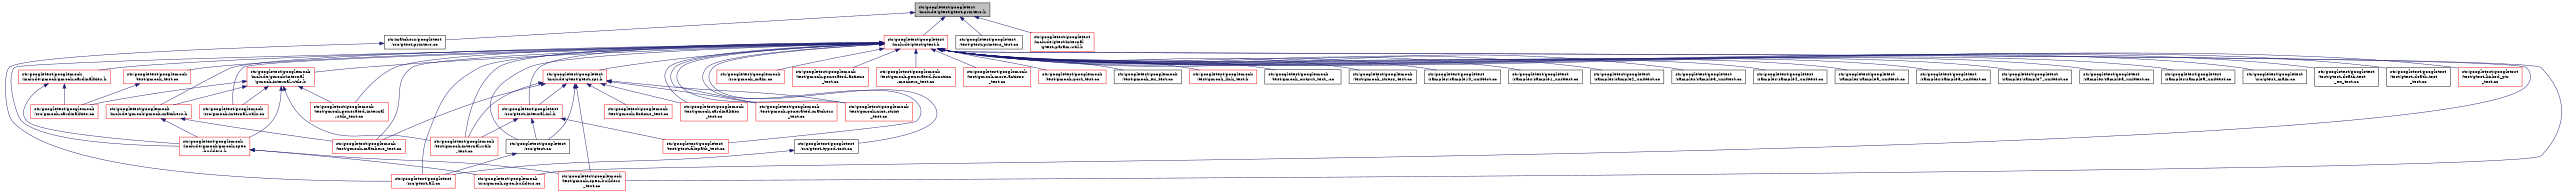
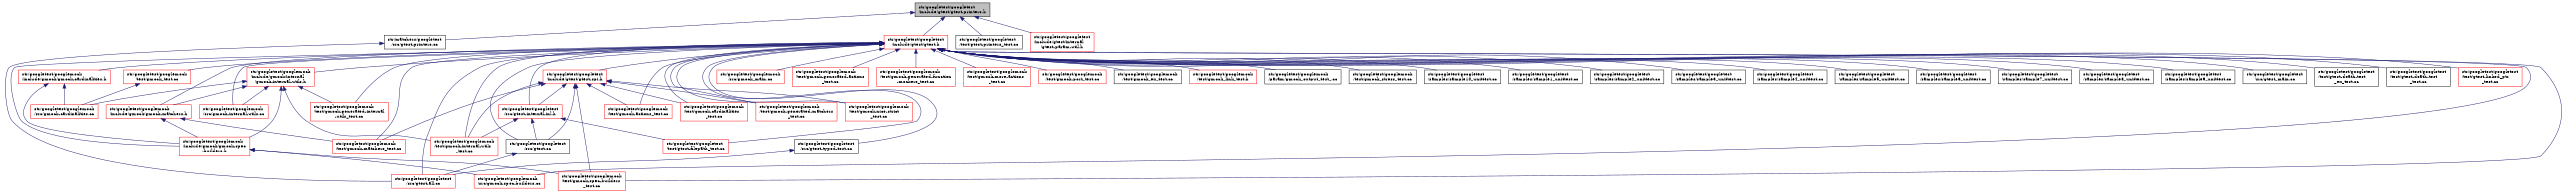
edge "str/googletest/googlemock /test/gmock-actions_test.cc" -> "str/googletest/googletest /include/gtest/gtest.h": added
node "str/googletest/googlemock /test/gmock_output_test_.cc": label "str/googletest/googlemock /test/gmock_output_test_.cc" -> "str/googletest/googlemock /param/gmock_output_test_.cc"
